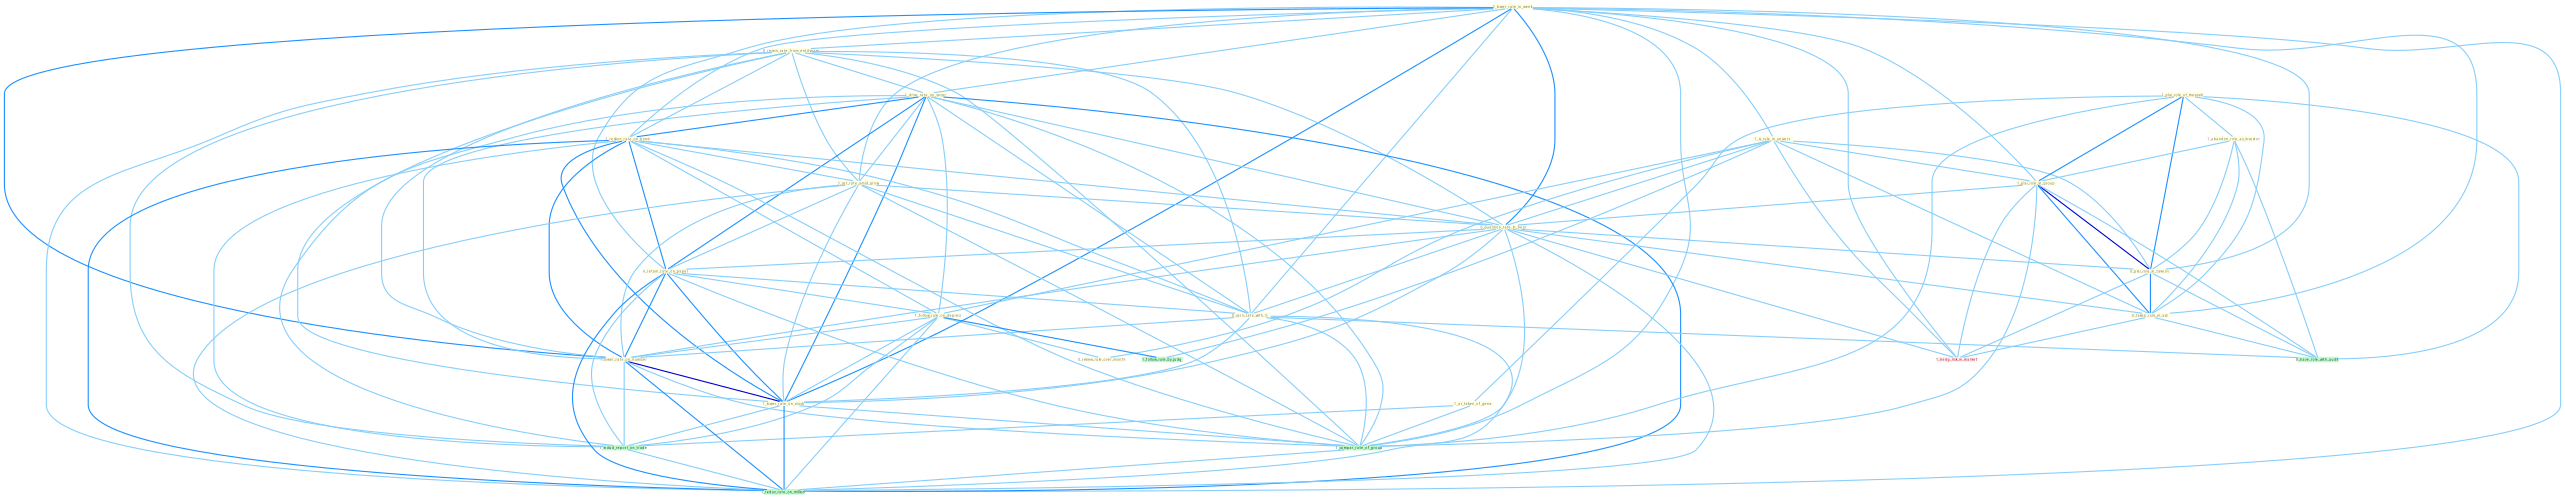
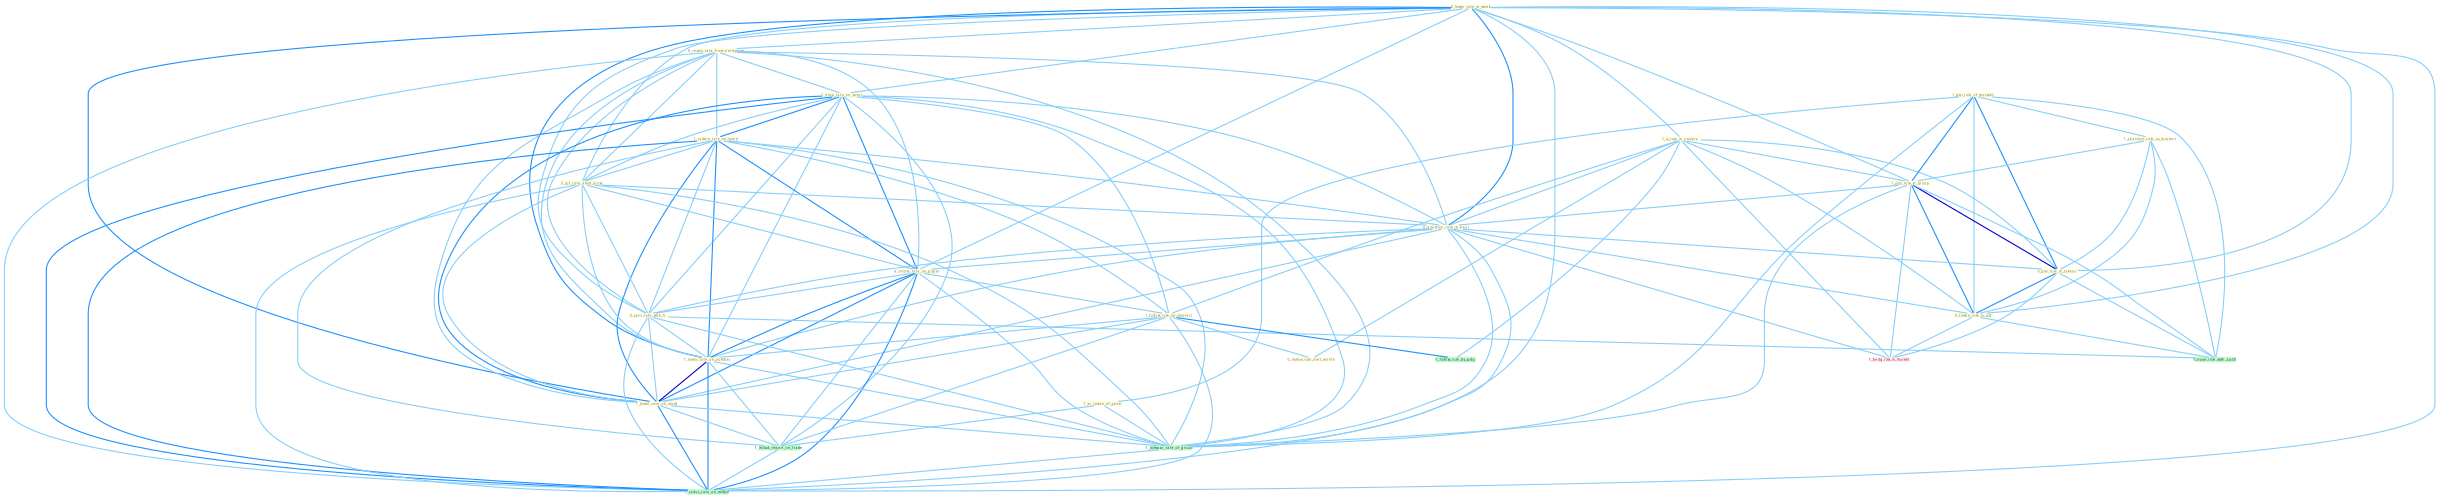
edge "0_lower_rate_in_week" -- "1_reckon_rate_on_bond": removed
edge "0_lower_rate_in_week" -- "1_hedg_risk_in_market": removed
edge "0_receiv_rate_from_entitynam" -- "1_includ_report_on_trade": now "0_receiv_rate_from_entitynam" -- "8_retain_rate_on_paper"
